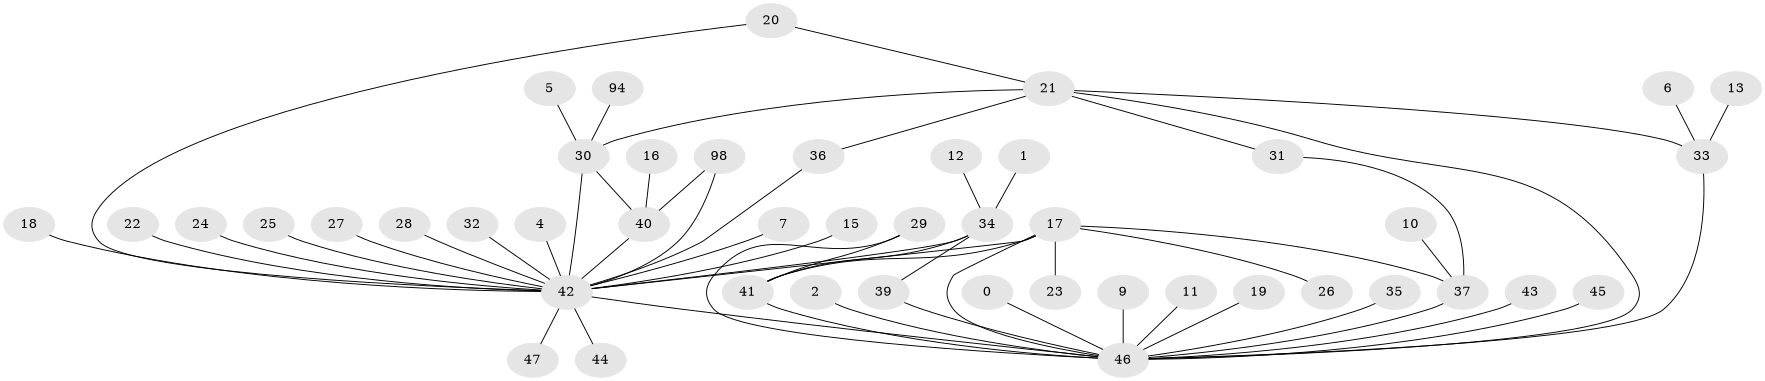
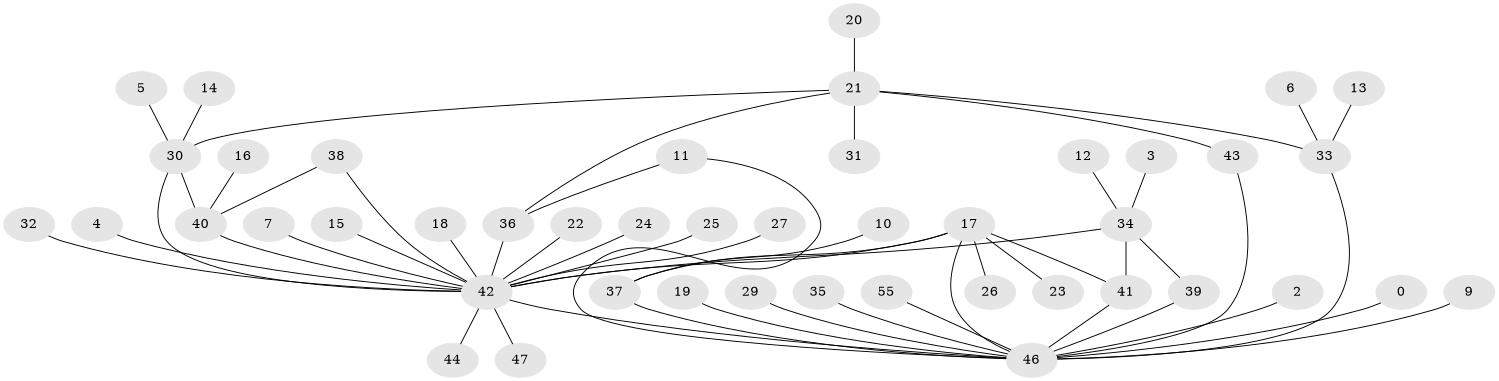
node "94": label "94" -> "14"
edge "20" -- "42": removed
node "98": label "98" -> "38"
node "1": label "1" -> "3"
edge "31" -- "37": removed
edge "11" -- "36": added
node "28": removed
edge "21" -- "46": now "21" -- "43"
edge "29" -- "41": removed
node "45": label "45" -> "55"
